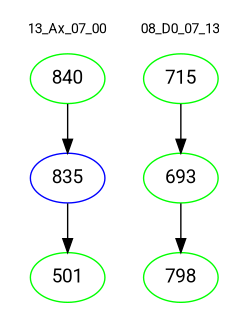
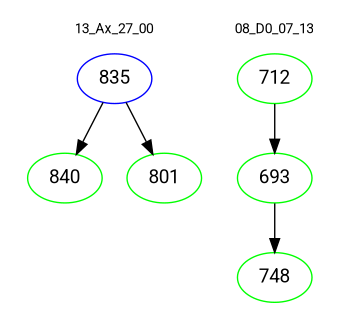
cluster "13_Ax_07_00": label "13_Ax_07_00" -> "13_Ax_27_00"
node "715": label "715" -> "712"
edge "840" -> "835": reversed
node "501": label "501" -> "801"
node "798": label "798" -> "748"
